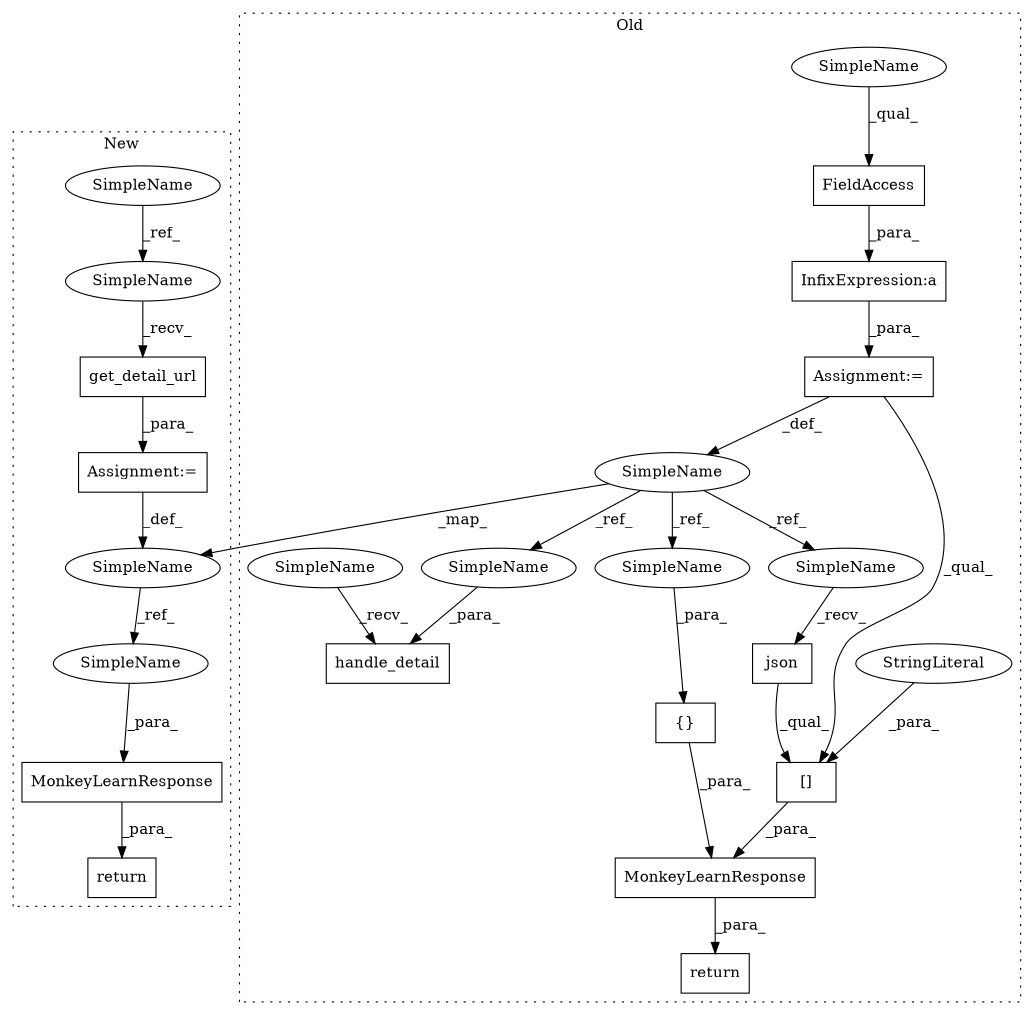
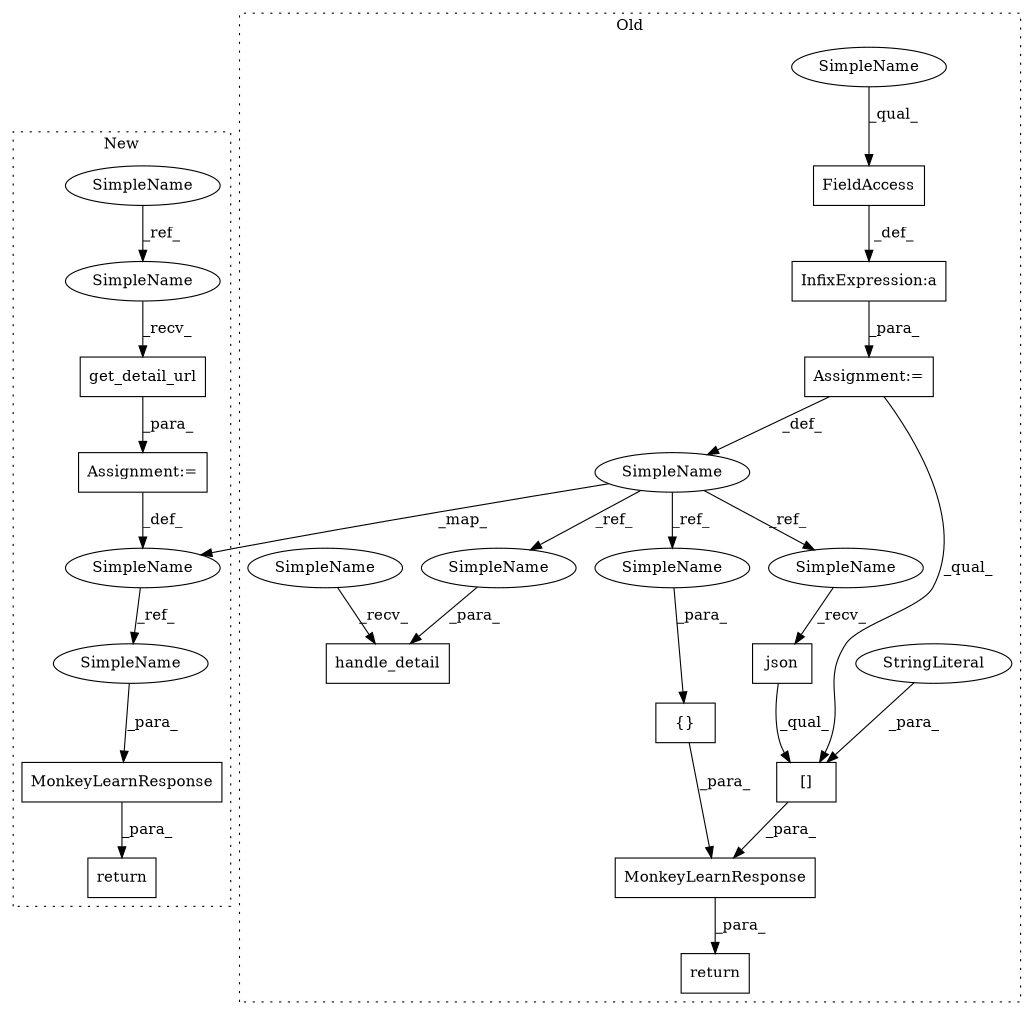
edge "FieldAccess" -> "InfixExpression:a": label "_para_" -> "_def_"
